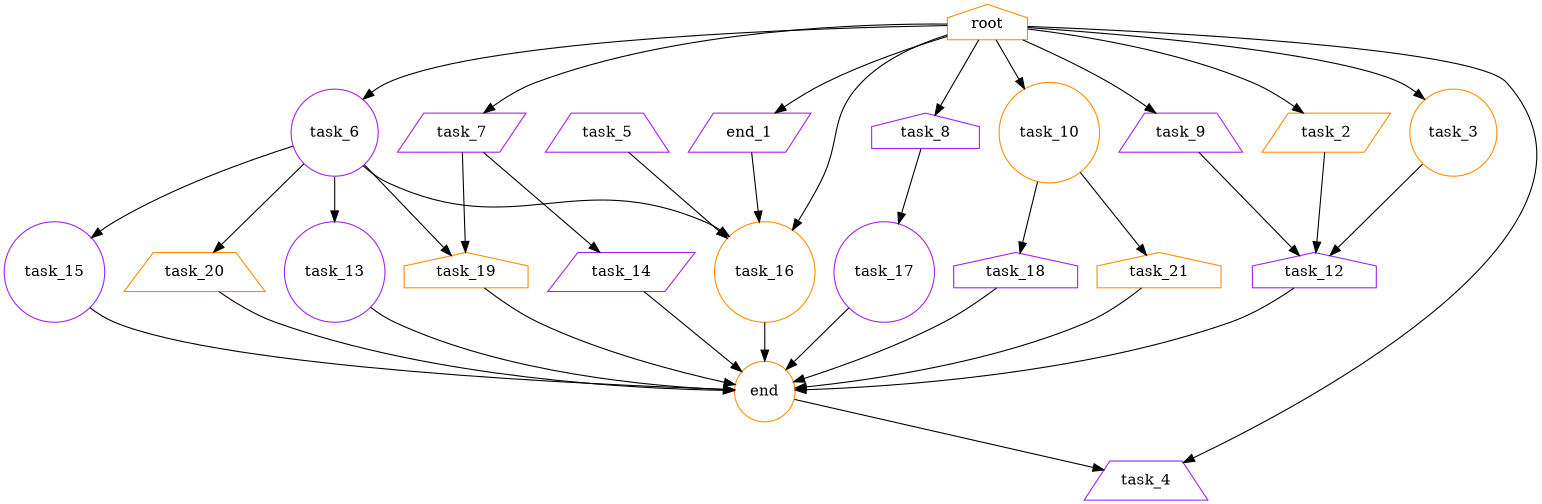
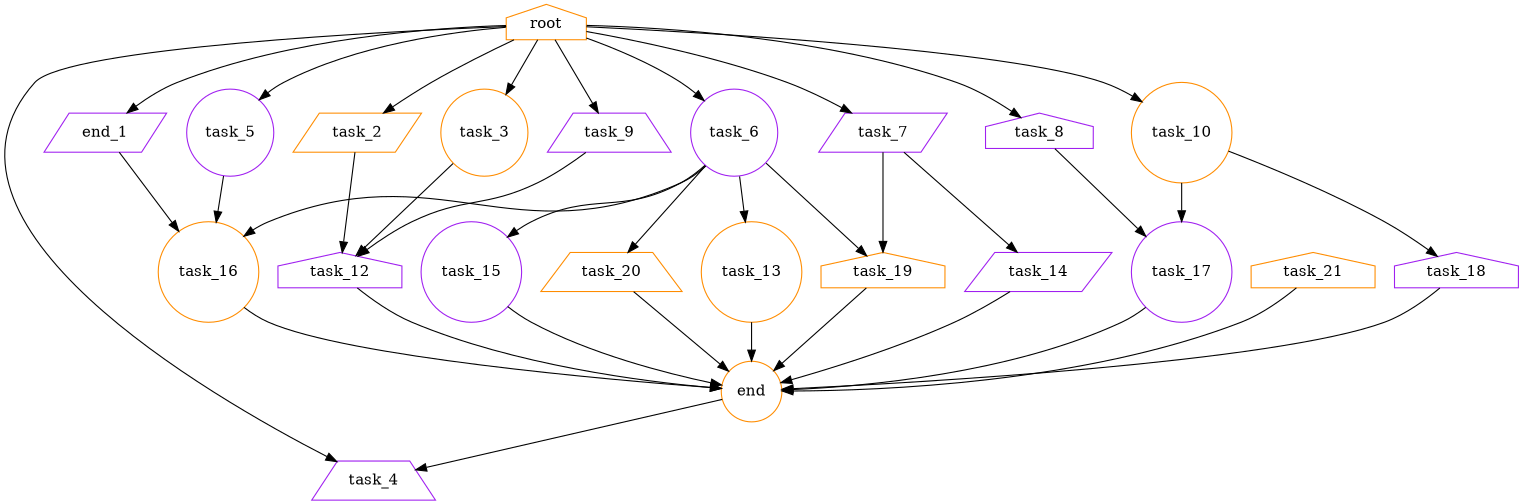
edge "root" -> "task_16": now "root" -> "task_5"
node "task_5": shape trapezium -> circle
edge "task_10" -> "task_21": now "task_10" -> "task_17"
node "task_13": color purple -> darkorange
